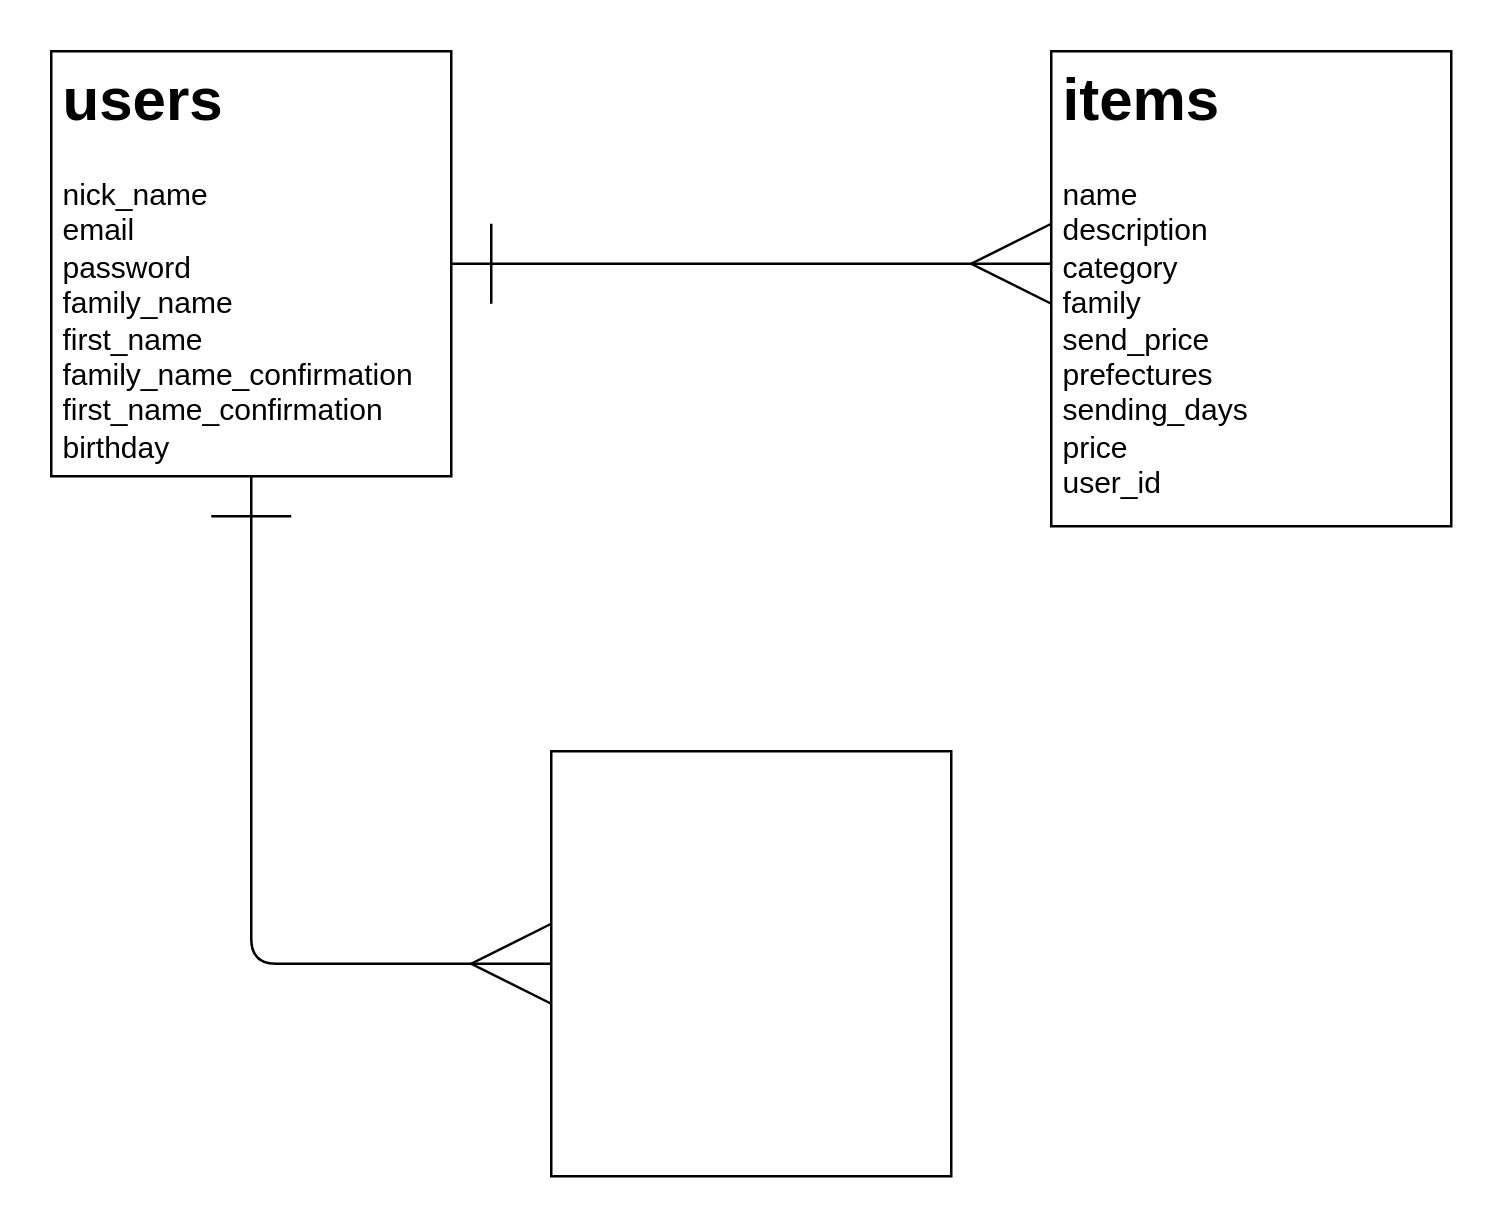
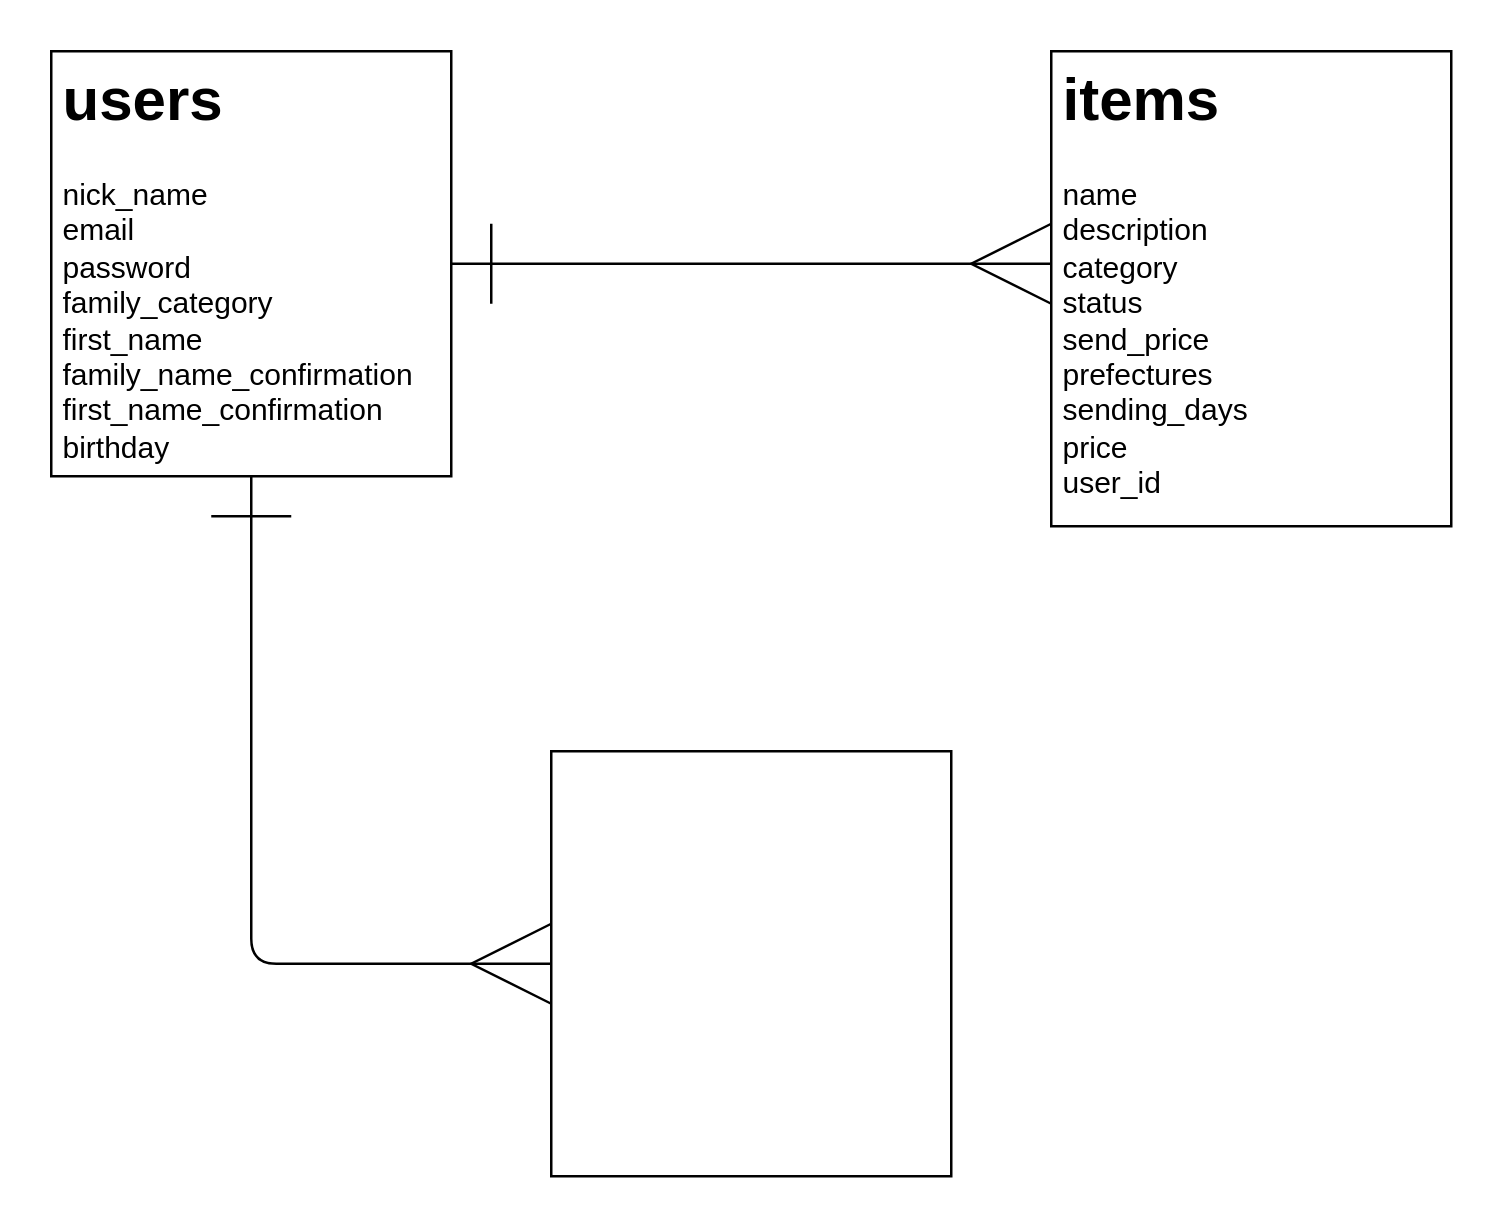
node "users nick_name email password family_name first_name family_name_confirmation first_name_confirmation birthday": label "users nick_name email password family_name first_name family_name_confirmation first_name_confirmation birthday" -> "users nick_name email password family_category first_name family_name_confirmation first_name_confirmation birthday"
node "items name description category family send_price prefectures sending_days price user_id": label "items name description category family send_price prefectures sending_days price user_id" -> "items name description category status send_price prefectures sending_days price user_id"
